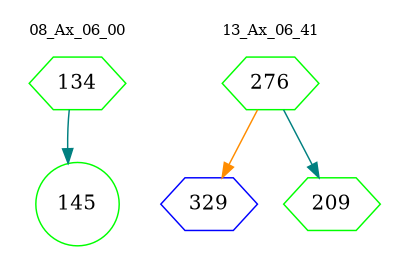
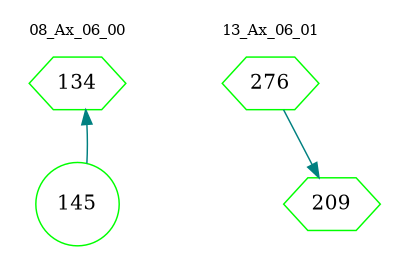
cluster "13_Ax_06_41": label "13_Ax_06_41" -> "13_Ax_06_01"
edge "134" -> "145": reversed
node "329": removed
